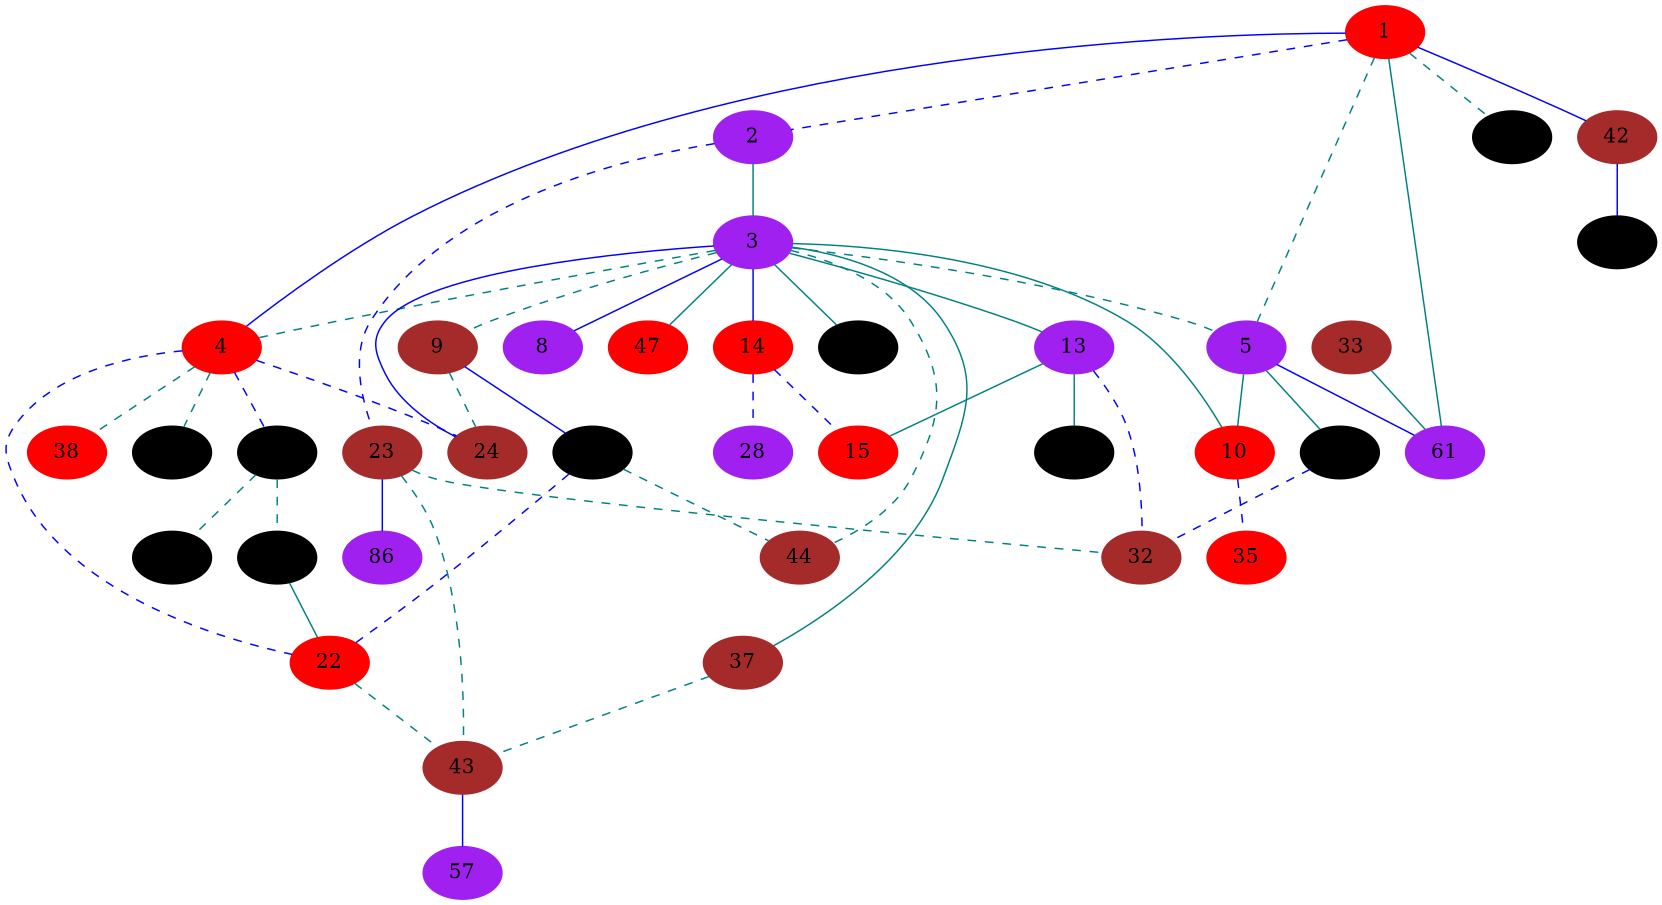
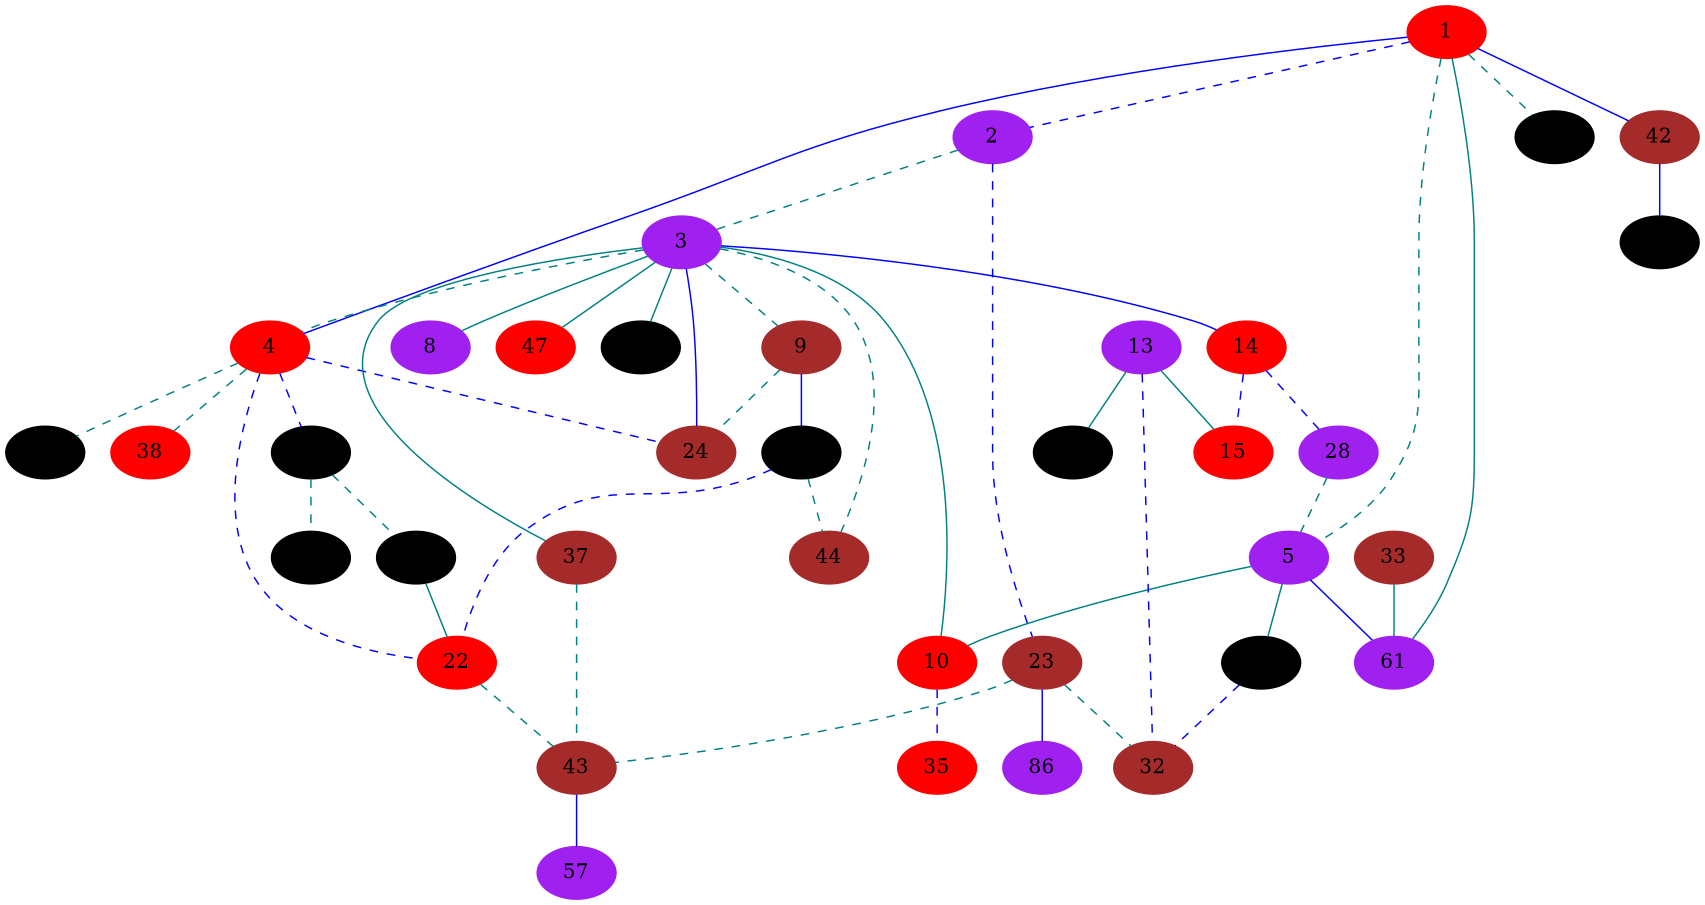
edge "2" -- "3": style solid -> dashed
edge "3" -- "5": now "28" -- "5"
edge "3" -- "8": color blue -> teal
edge "3" -- "13": removed
